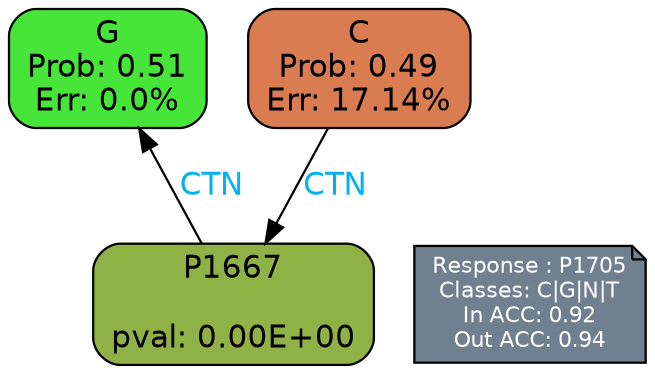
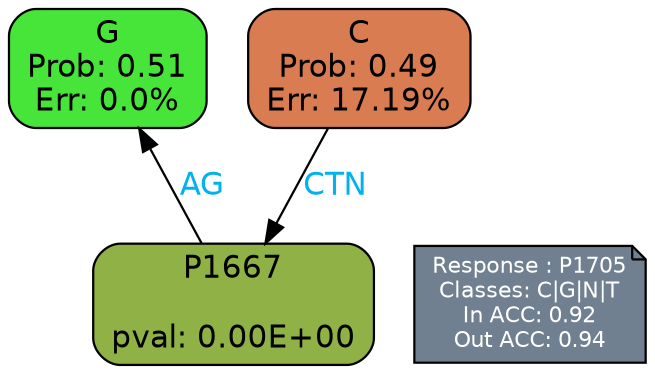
node "C Prob: 0.49 Err: 17.14%": label "C Prob: 0.49 Err: 17.14%" -> "C Prob: 0.49 Err: 17.19%"
edge "P1667 pval: 0.00E+00" -> "G Prob: 0.51 Err: 0.0%": label "CTN" -> "AG"
